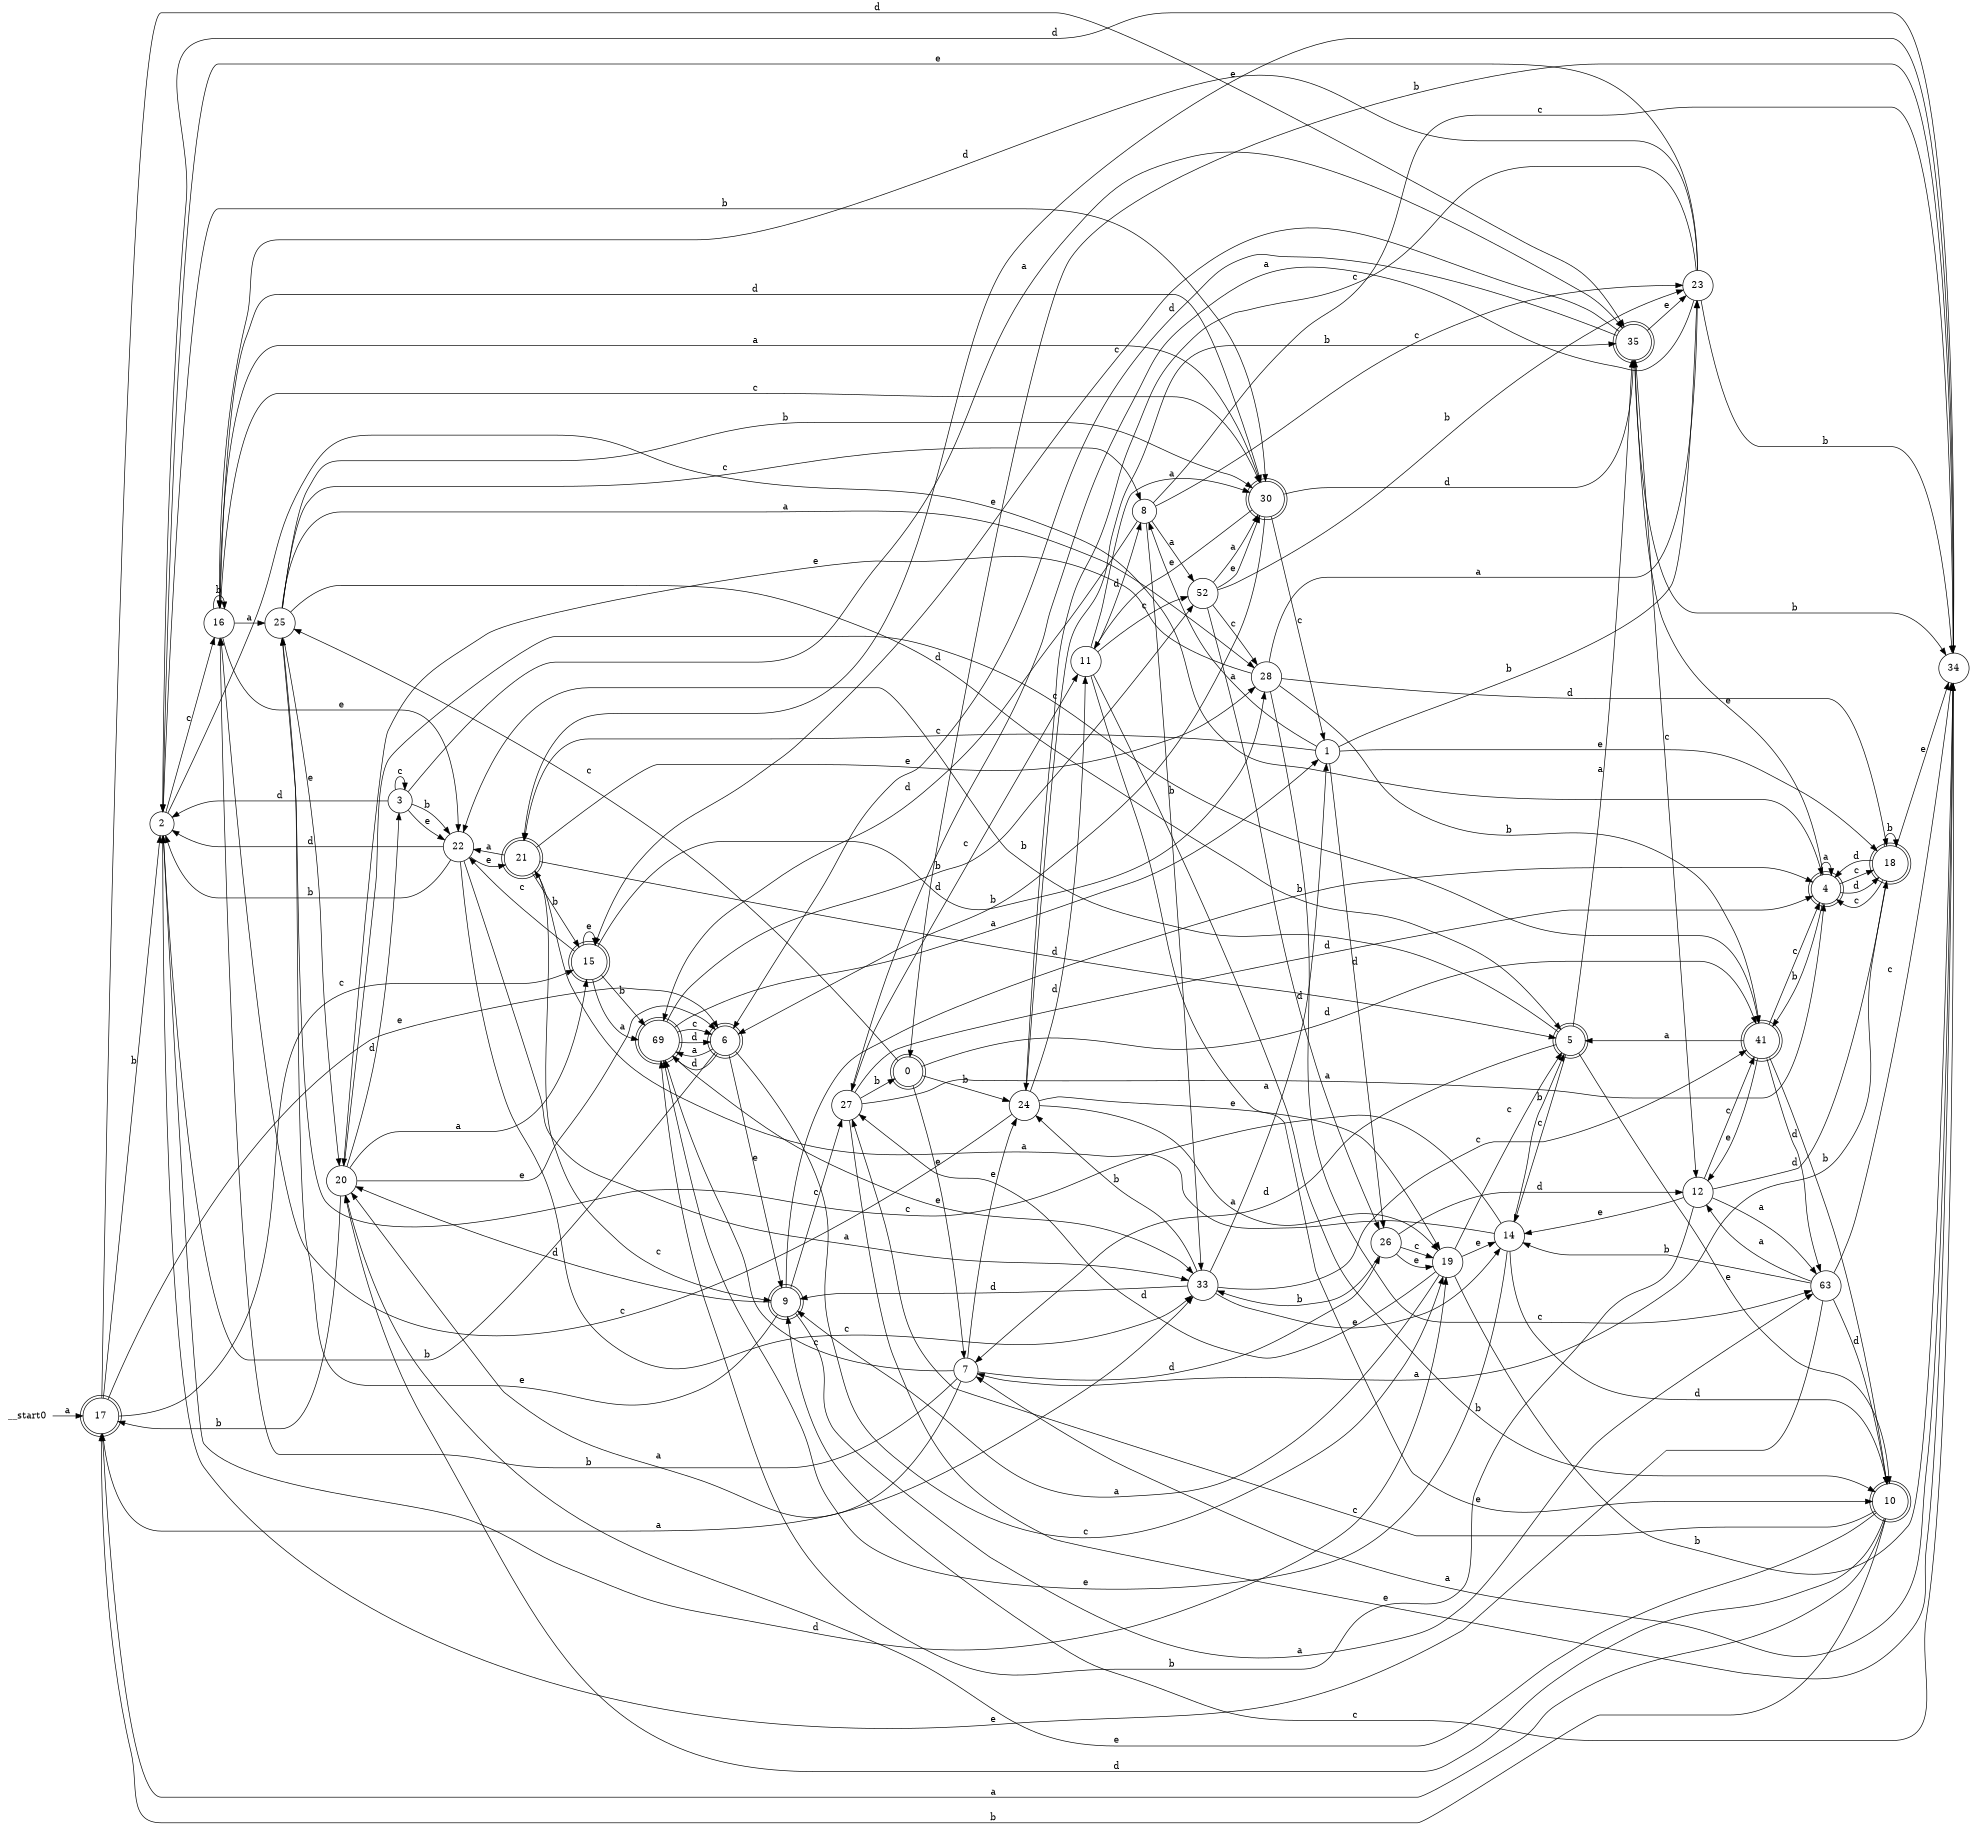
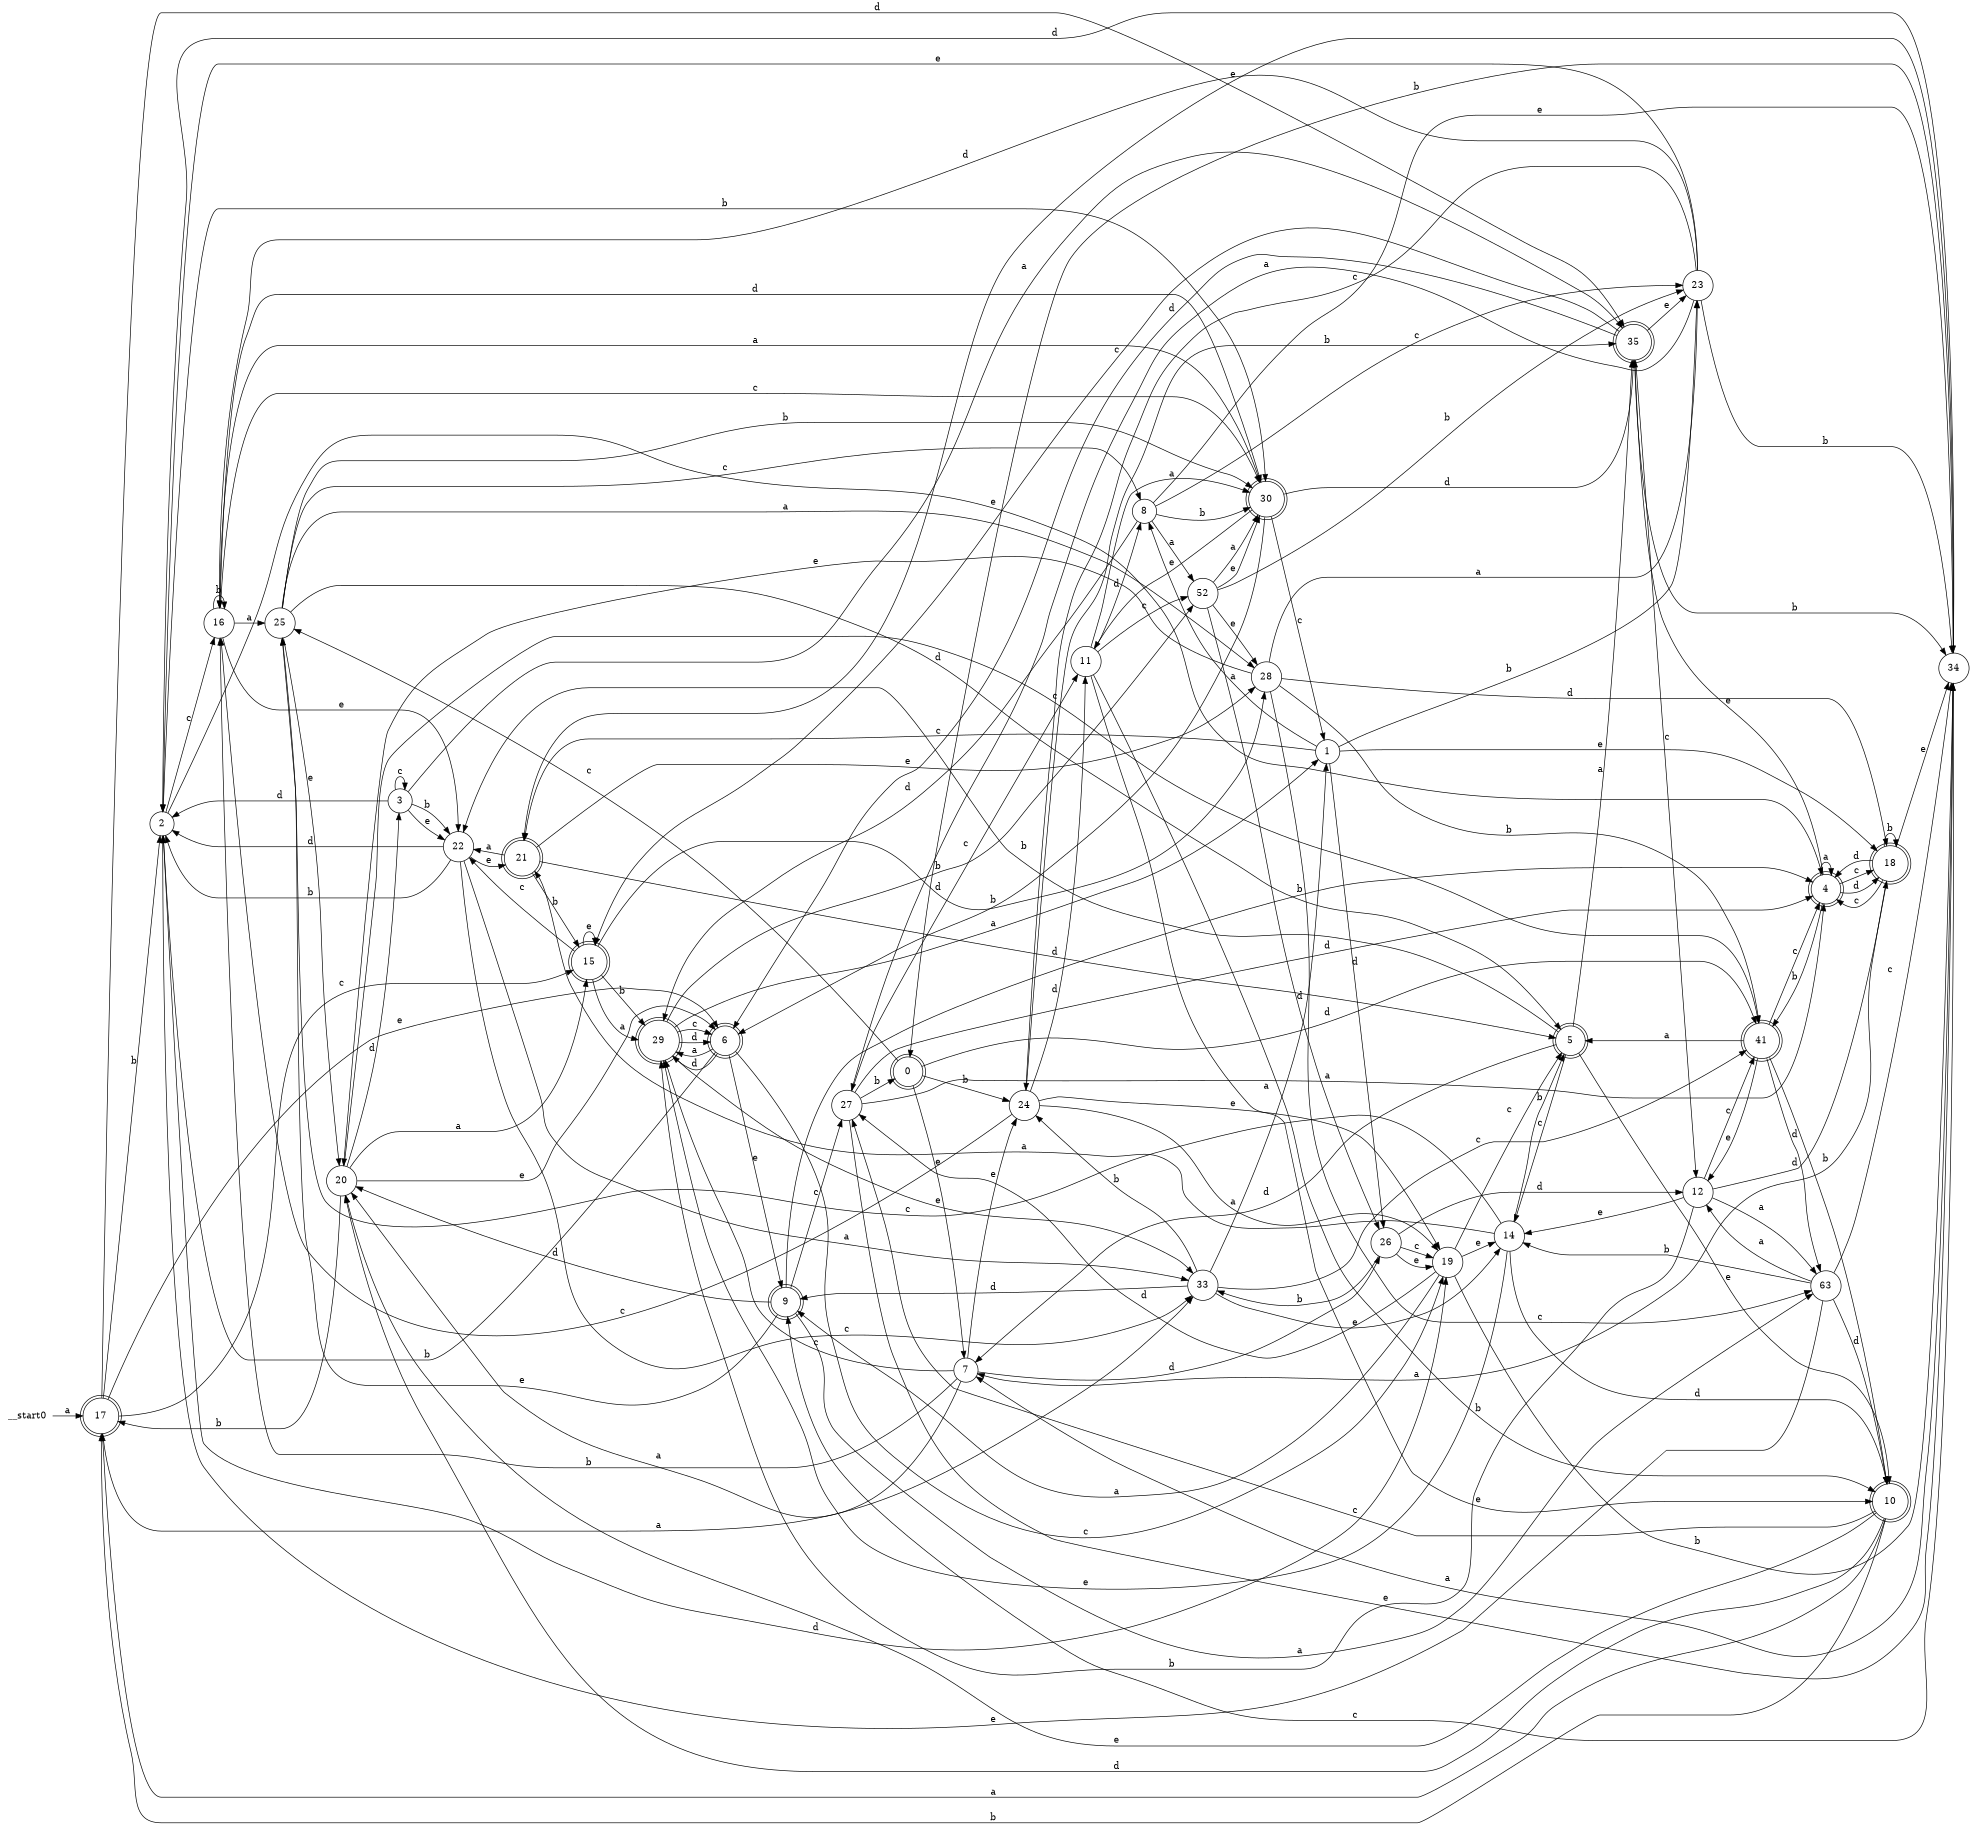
edge "8" -> "34": label "c" -> "e"
edge "52" -> "28": label "c" -> "e"
edge "8" -> "33": now "8" -> "30"
node "69": label "69" -> "29"
edge "21" -> "9": removed, label "c"
